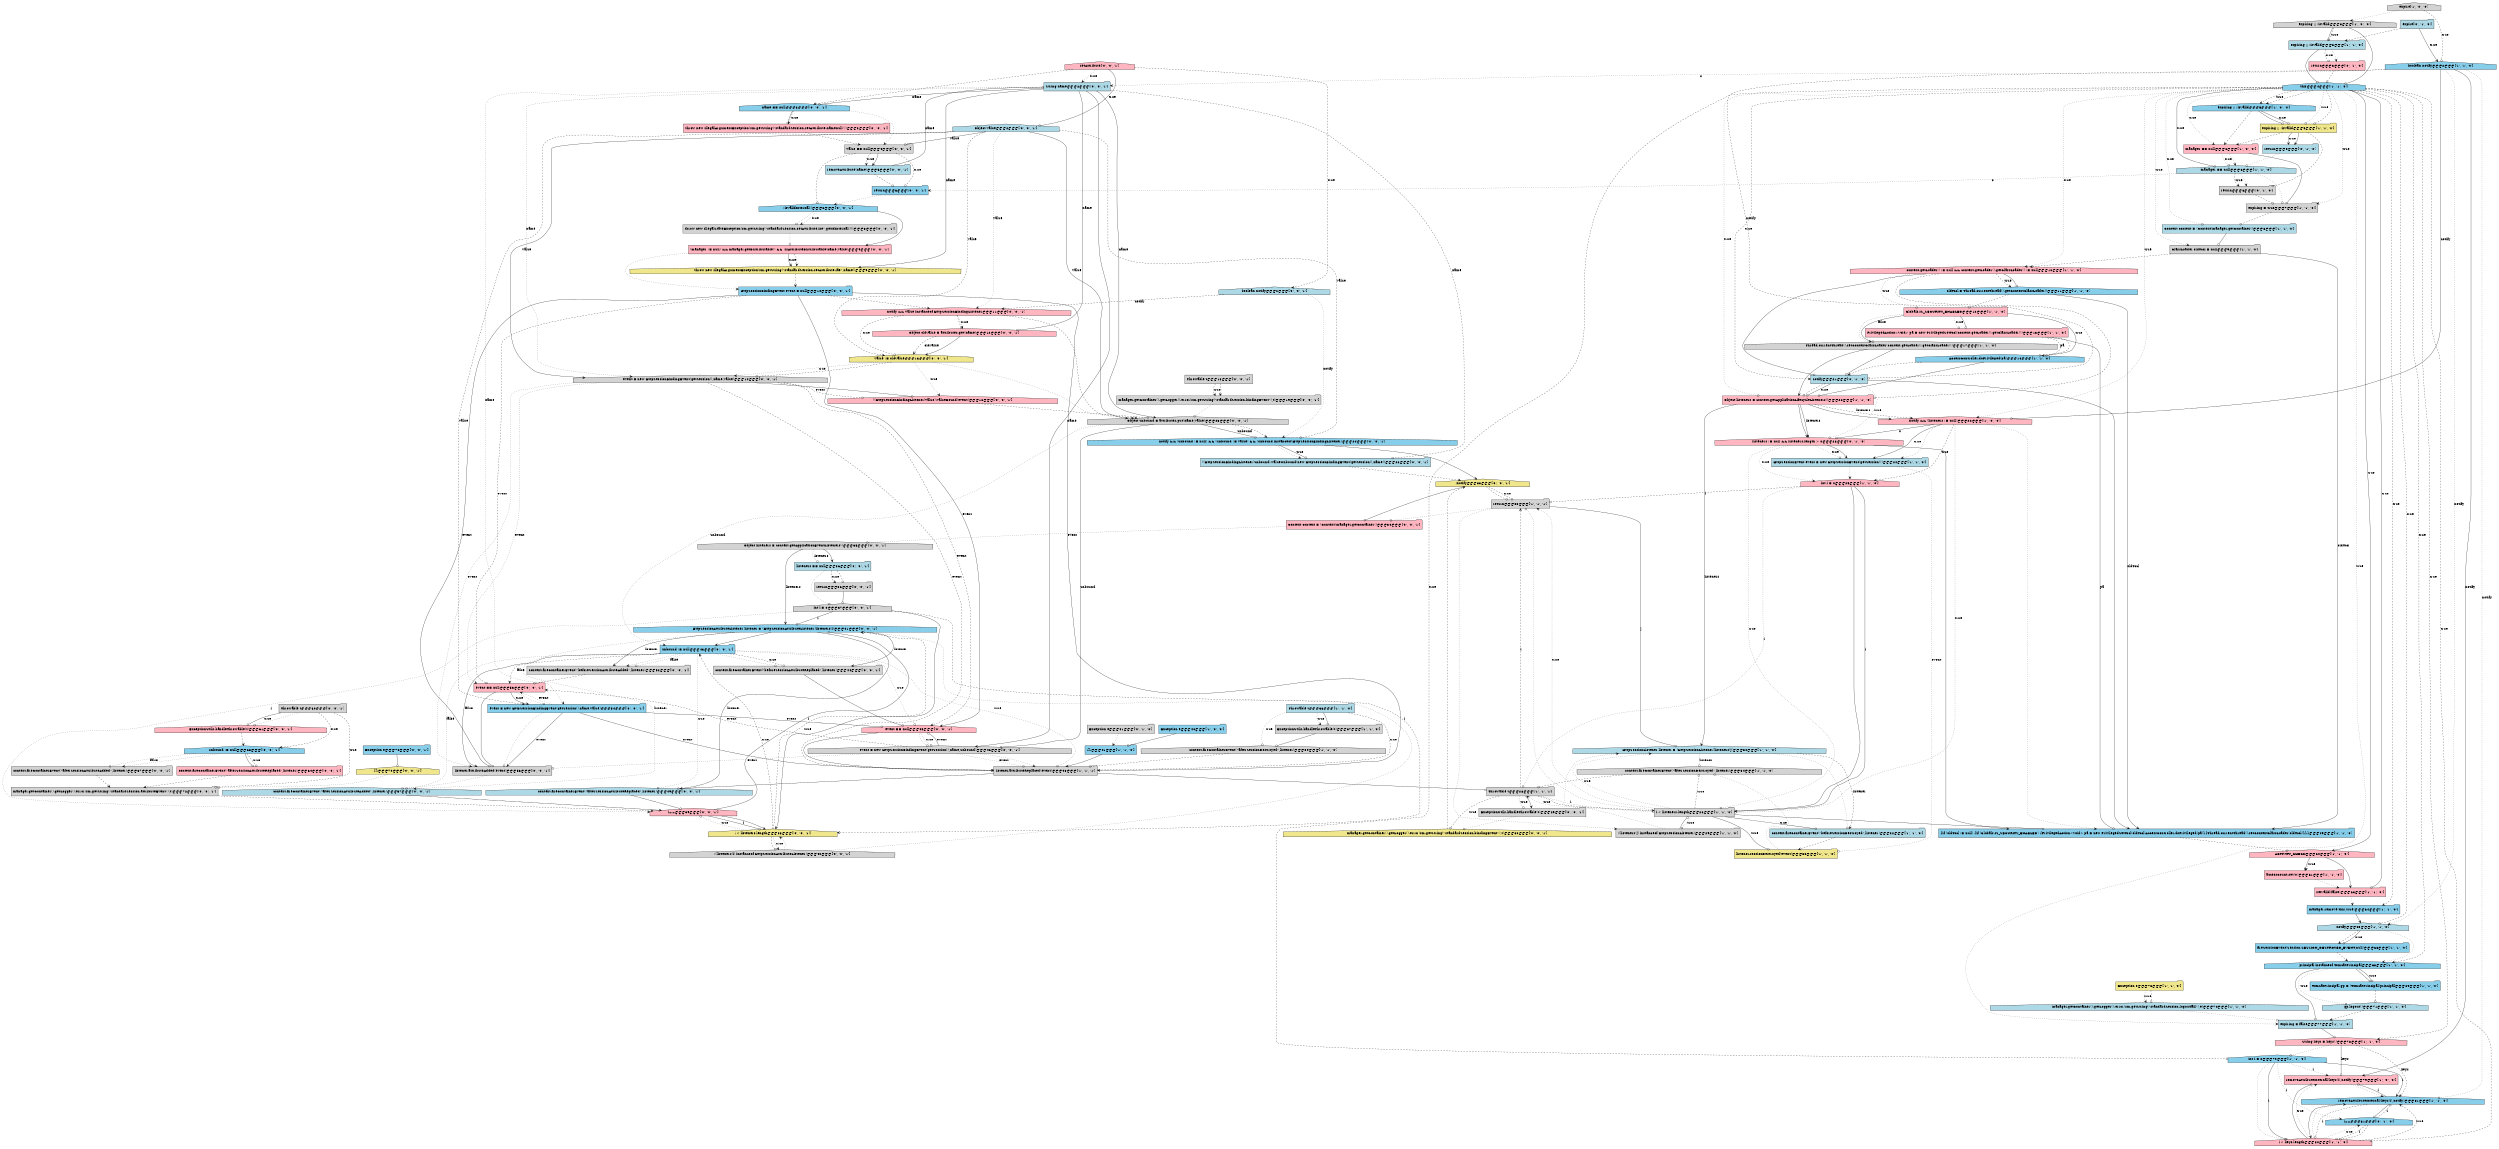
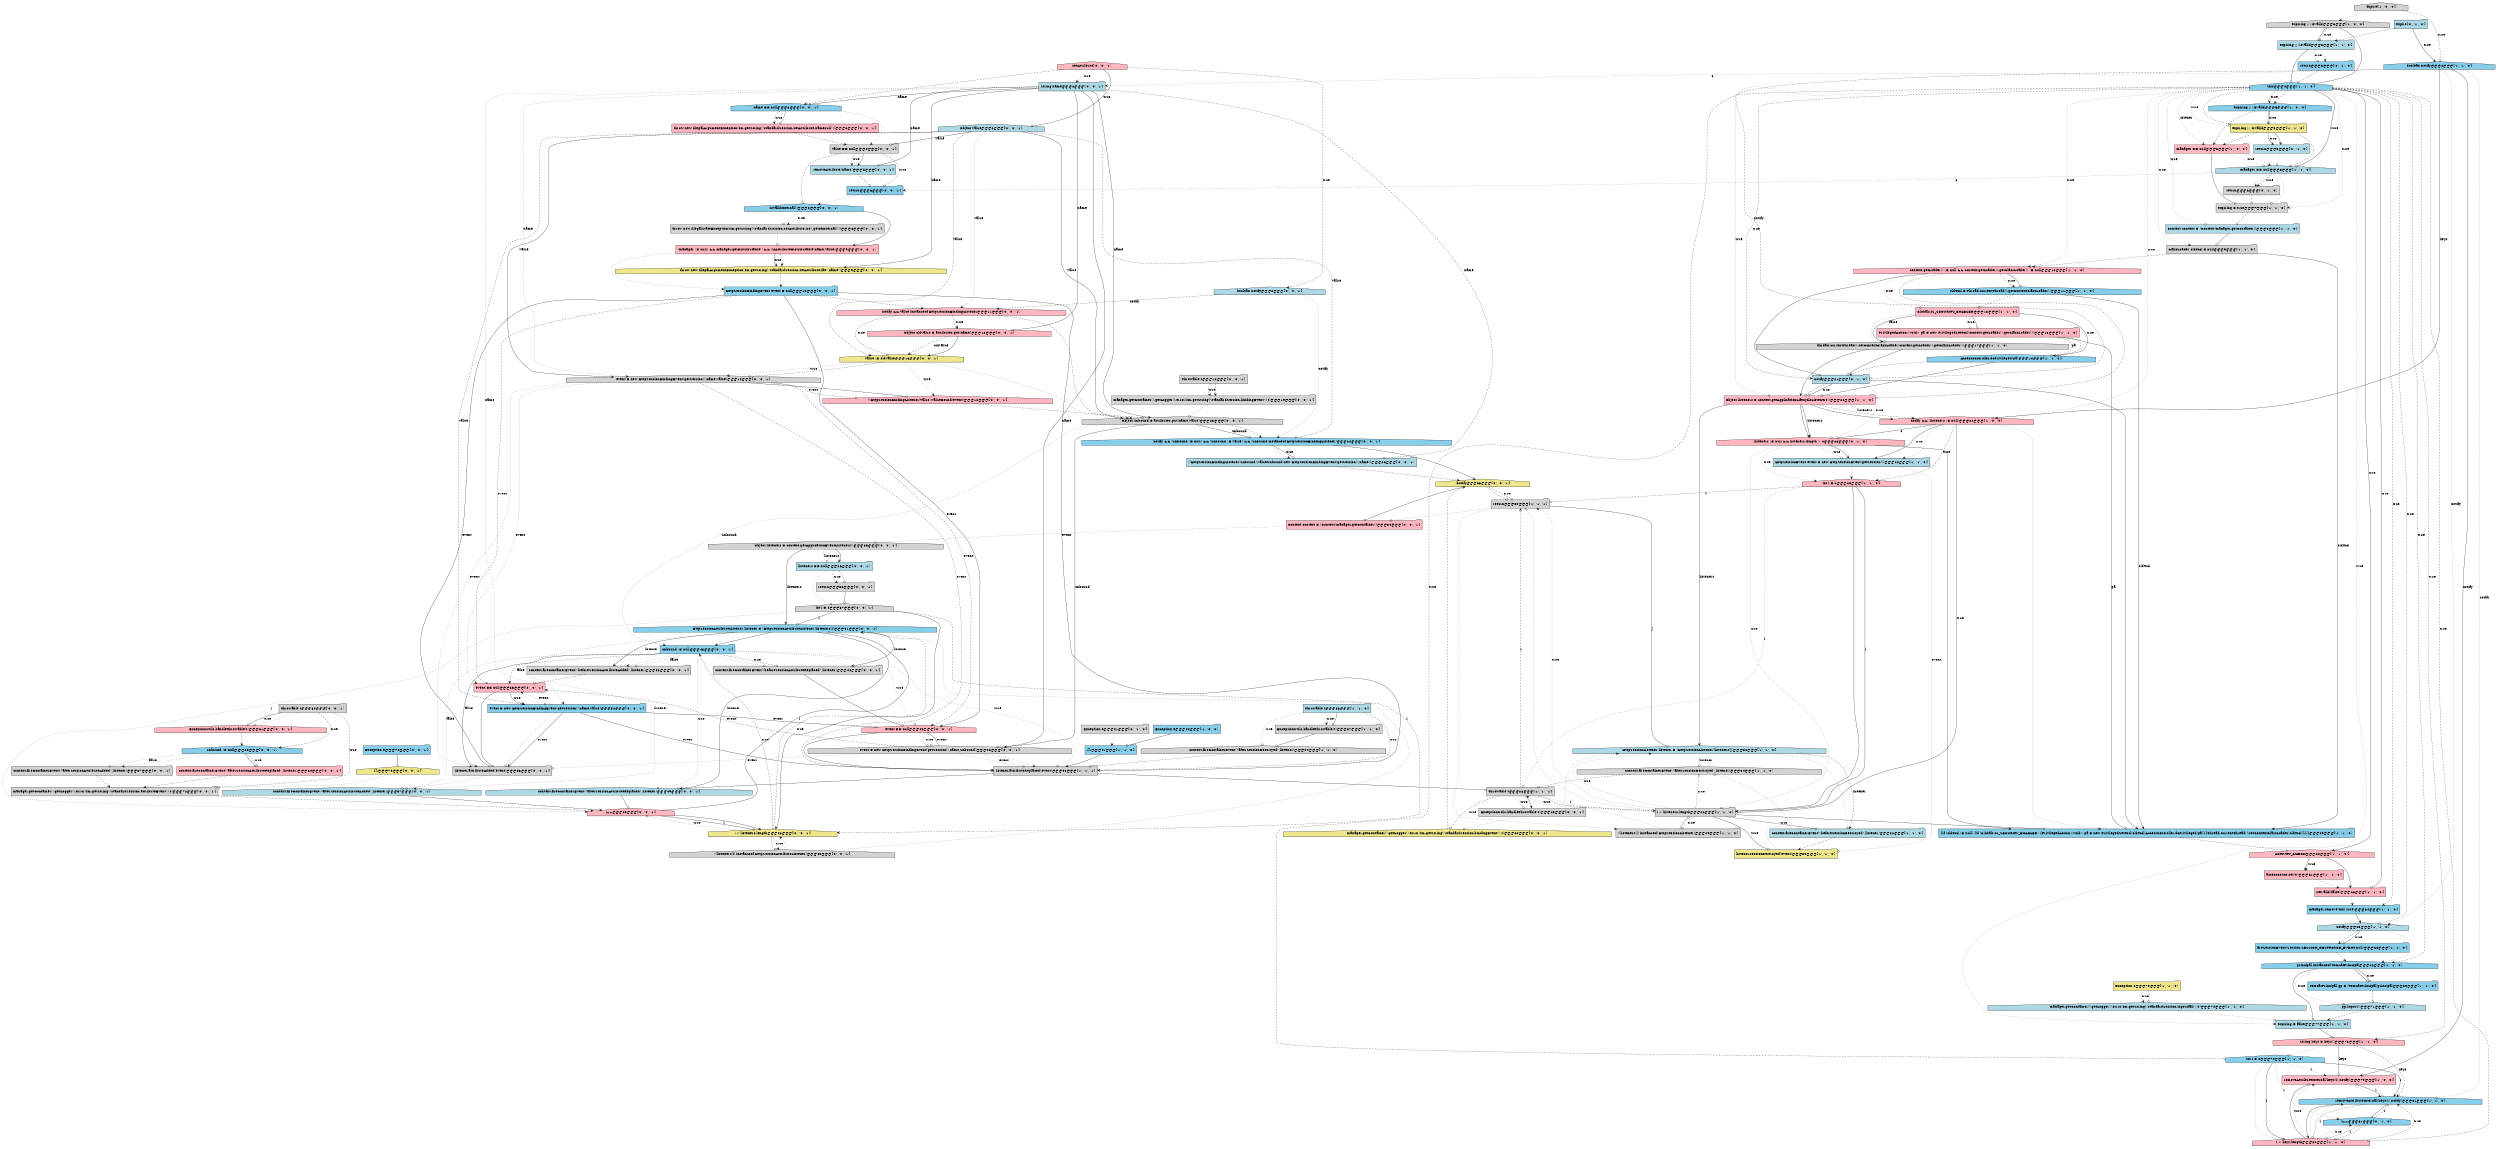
node "return@@@3@@@['0', '1', '0']": fillcolor lightpink -> skyblue
edge "removeAttribute(name)@@@5@@@['0', '0', '1']" -> "String name@@@2@@@['0', '0', '1']": reversed
edge "this@@@4@@@['1', '1', '0']" -> "manager == null@@@6@@@['1', '0', '0']": label "true" -> "listener"
edge "expiring || !isValid@@@5@@@['1', '1', '0']" -> "return@@@6@@@['0', '1', '0']": now "expiring || !isValid@@@5@@@['1', '1', '0']" -> "manager == null@@@6@@@['1', '1', '0']"
edge "boolean notify@@@2@@@['1', '1', '0']" -> "notify && (listeners != null)@@@22@@@['1', '0', '0']": label "notify" -> "keys"
edge "notify && (listeners != null)@@@22@@@['1', '0', '0']" -> "i < listeners.length@@@26@@@['1', '1', '0']": style dotted -> solid
